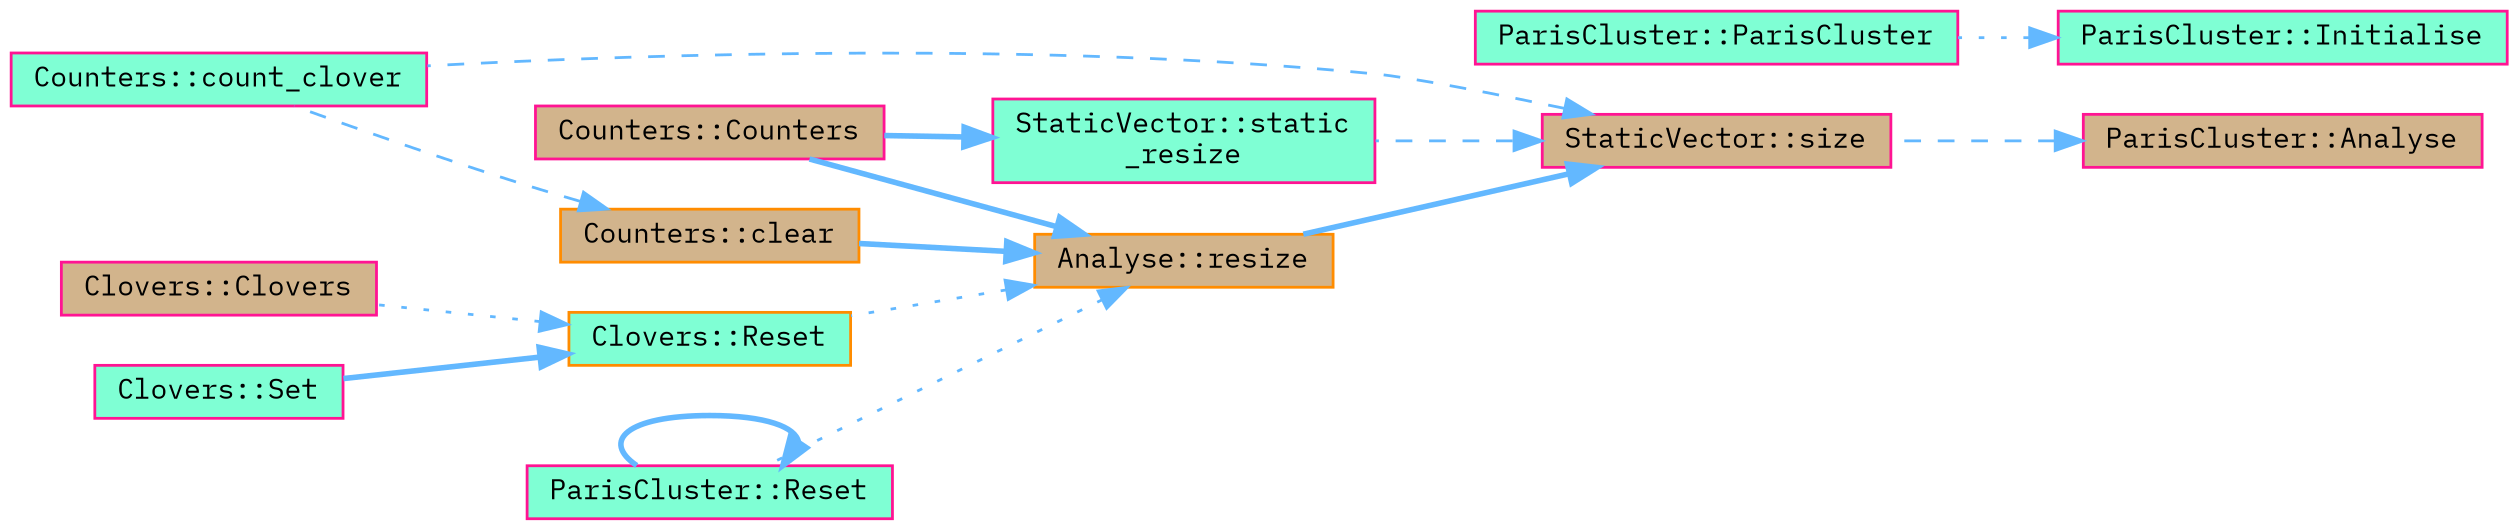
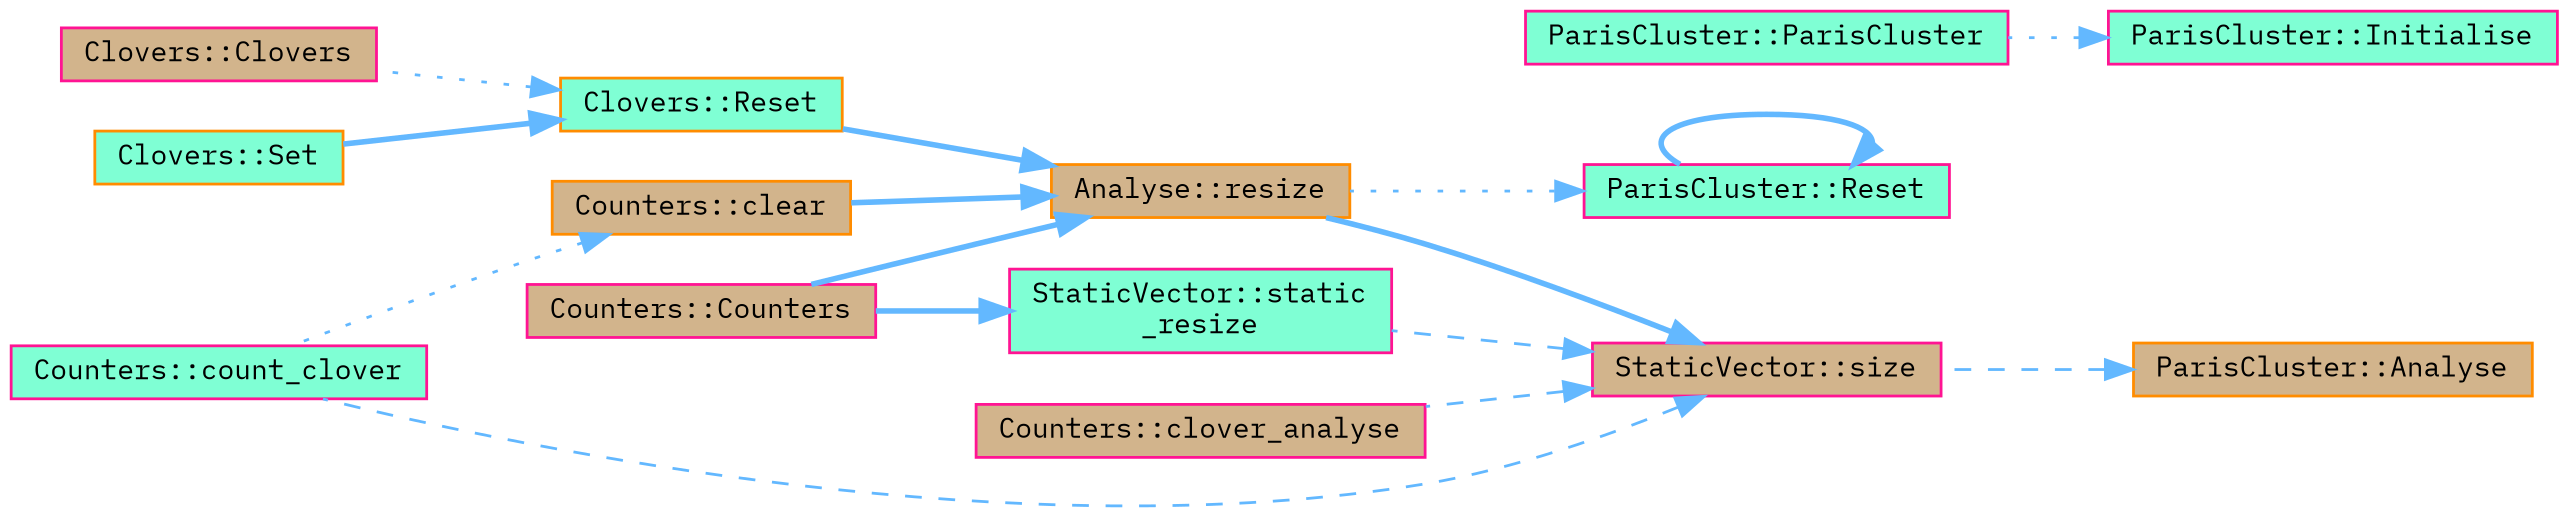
node "ParisCluster::Analyse": color deeppink -> darkorange
edge "Counters::count_clover" -> "Counters::clear": style dashed -> dotted
edge "Clovers::Reset" -> "Analyse::resize": style dotted -> bold
edge "ParisCluster::Reset" -> "Analyse::resize": reversed
node "Clovers::Set": color deeppink -> darkorange
node "Counters::clover_analyse": added
